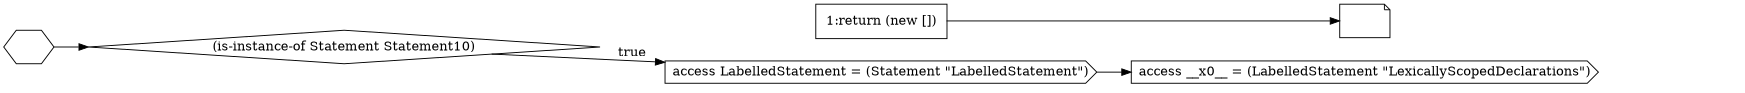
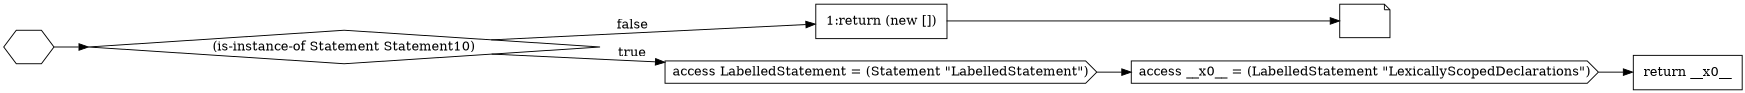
edge "(is-instance-of Statement Statement10)" -> "1:return (new [])": added, label "false"
node "return __x0__": added
